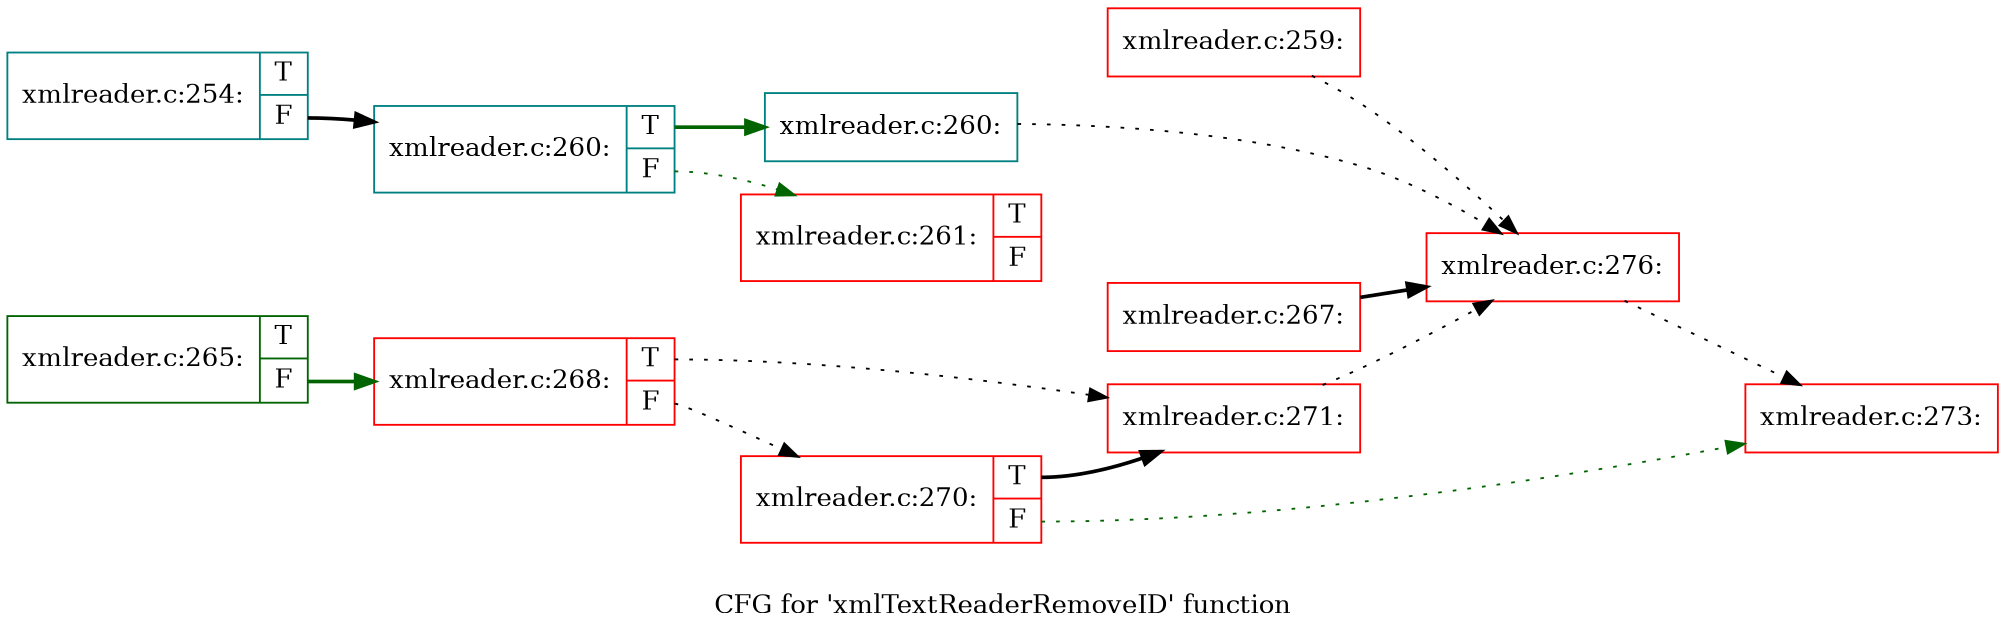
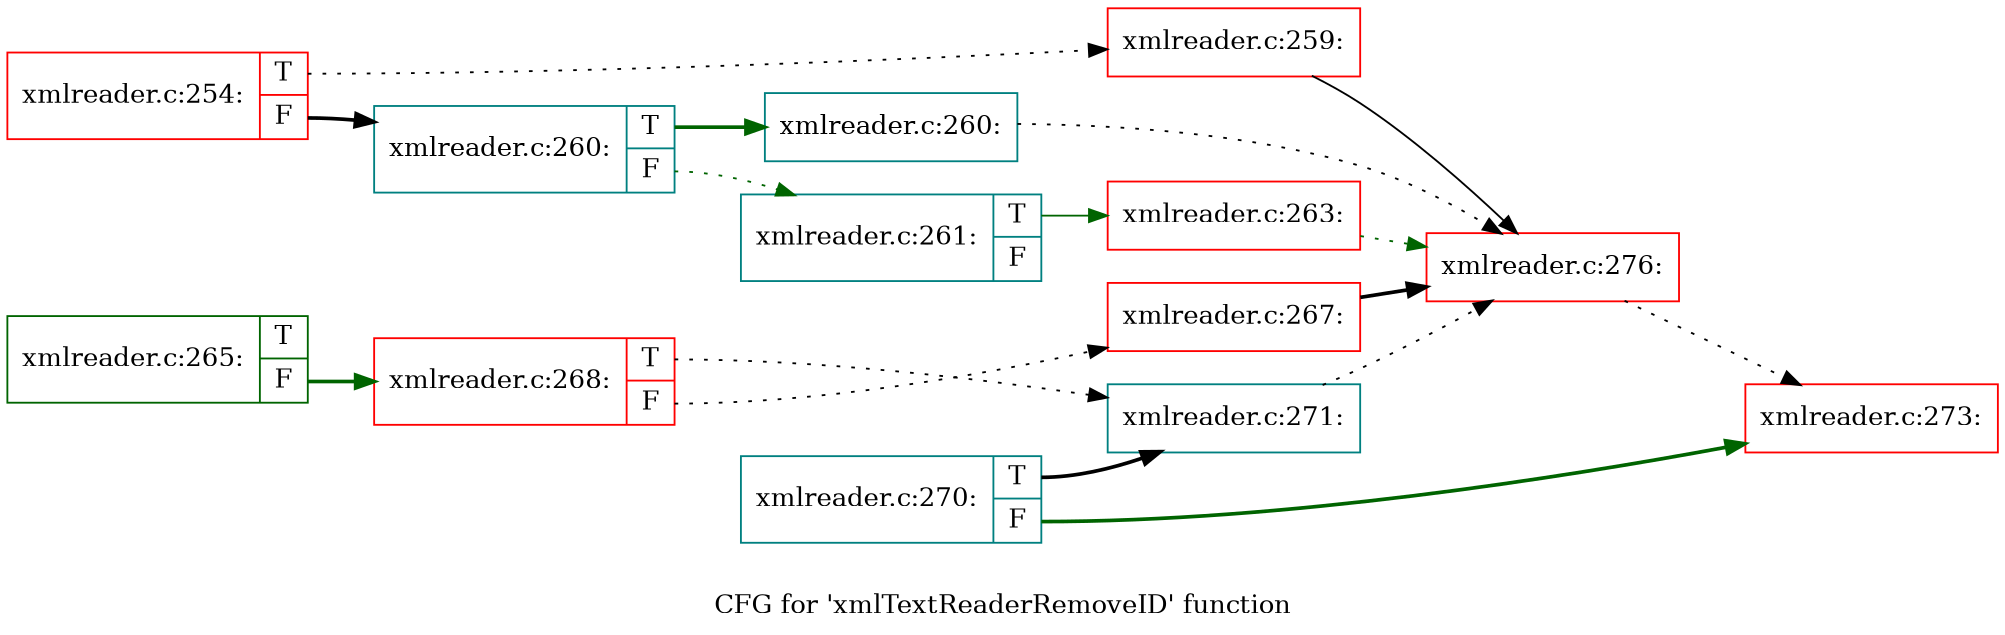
edge "xmlreader.c:254:" -> "xmlreader.c:259:": added
node "xmlreader.c:254:": color teal -> red
edge "xmlreader.c:259:" -> "xmlreader.c:276:": style dotted -> solid
node "xmlreader.c:263:": added
node "xmlreader.c:261:": color red -> teal
node "xmlreader.c:271:": color red -> teal
edge "xmlreader.c:268:" -> "xmlreader.c:270:": now "xmlreader.c:268:" -> "xmlreader.c:267:"
node "xmlreader.c:270:": color red -> teal
edge "xmlreader.c:270:" -> "xmlreader.c:273:": style dotted -> bold
